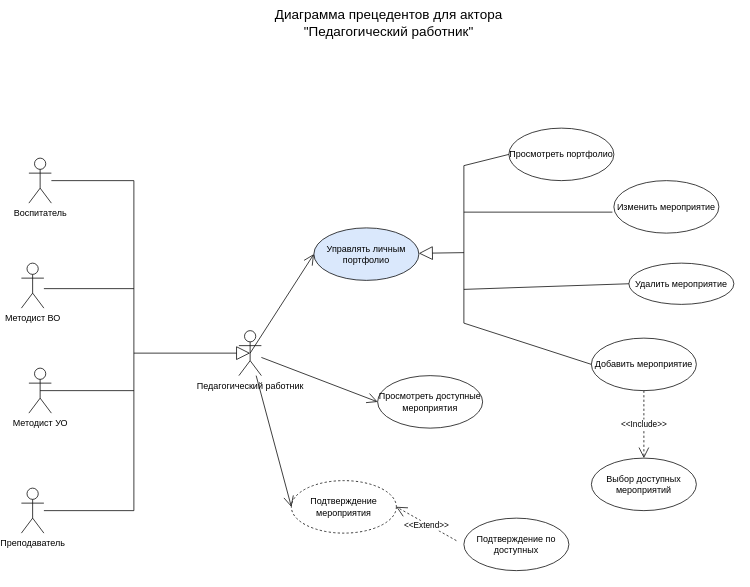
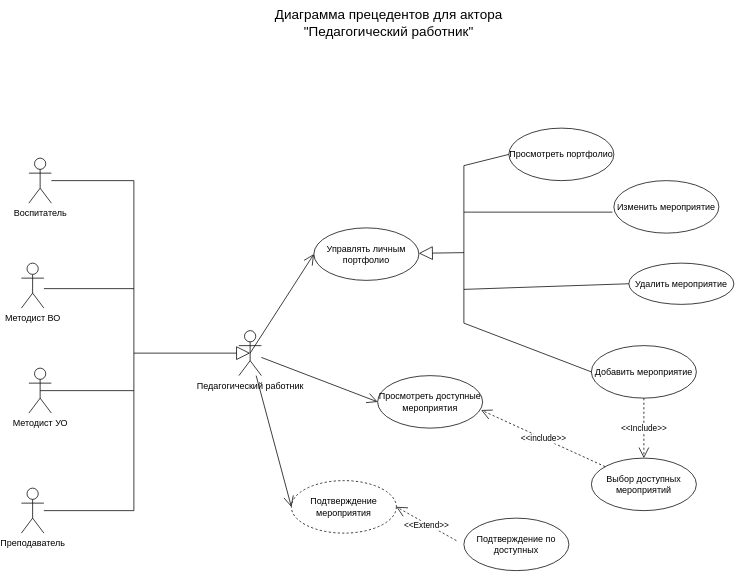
node "Управлять личным портфолио": fillcolor #dae8fc -> #ffffff
node "Добавить мероприятие": moved (644, 364) -> (644, 372)
edge "Выбор доступных мероприятий" -> "Просмотреть доступные мероприятия": added, label "<<include>>"
